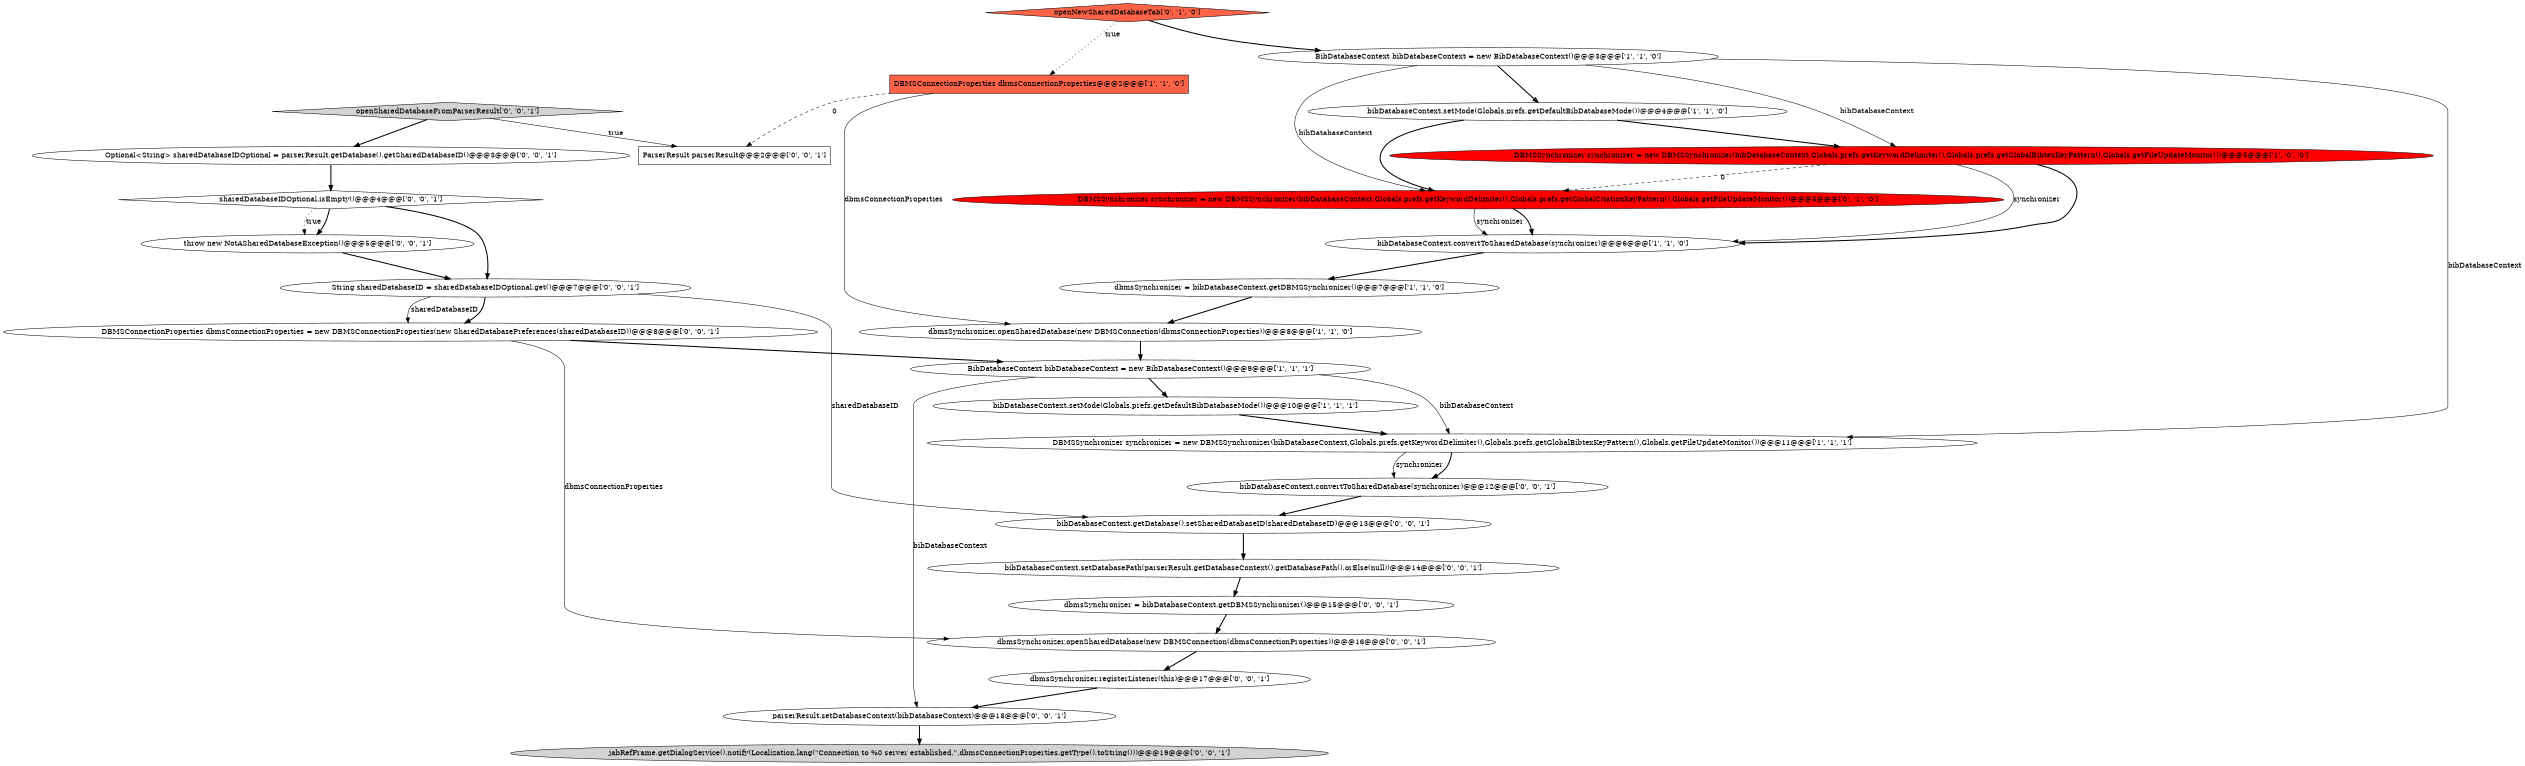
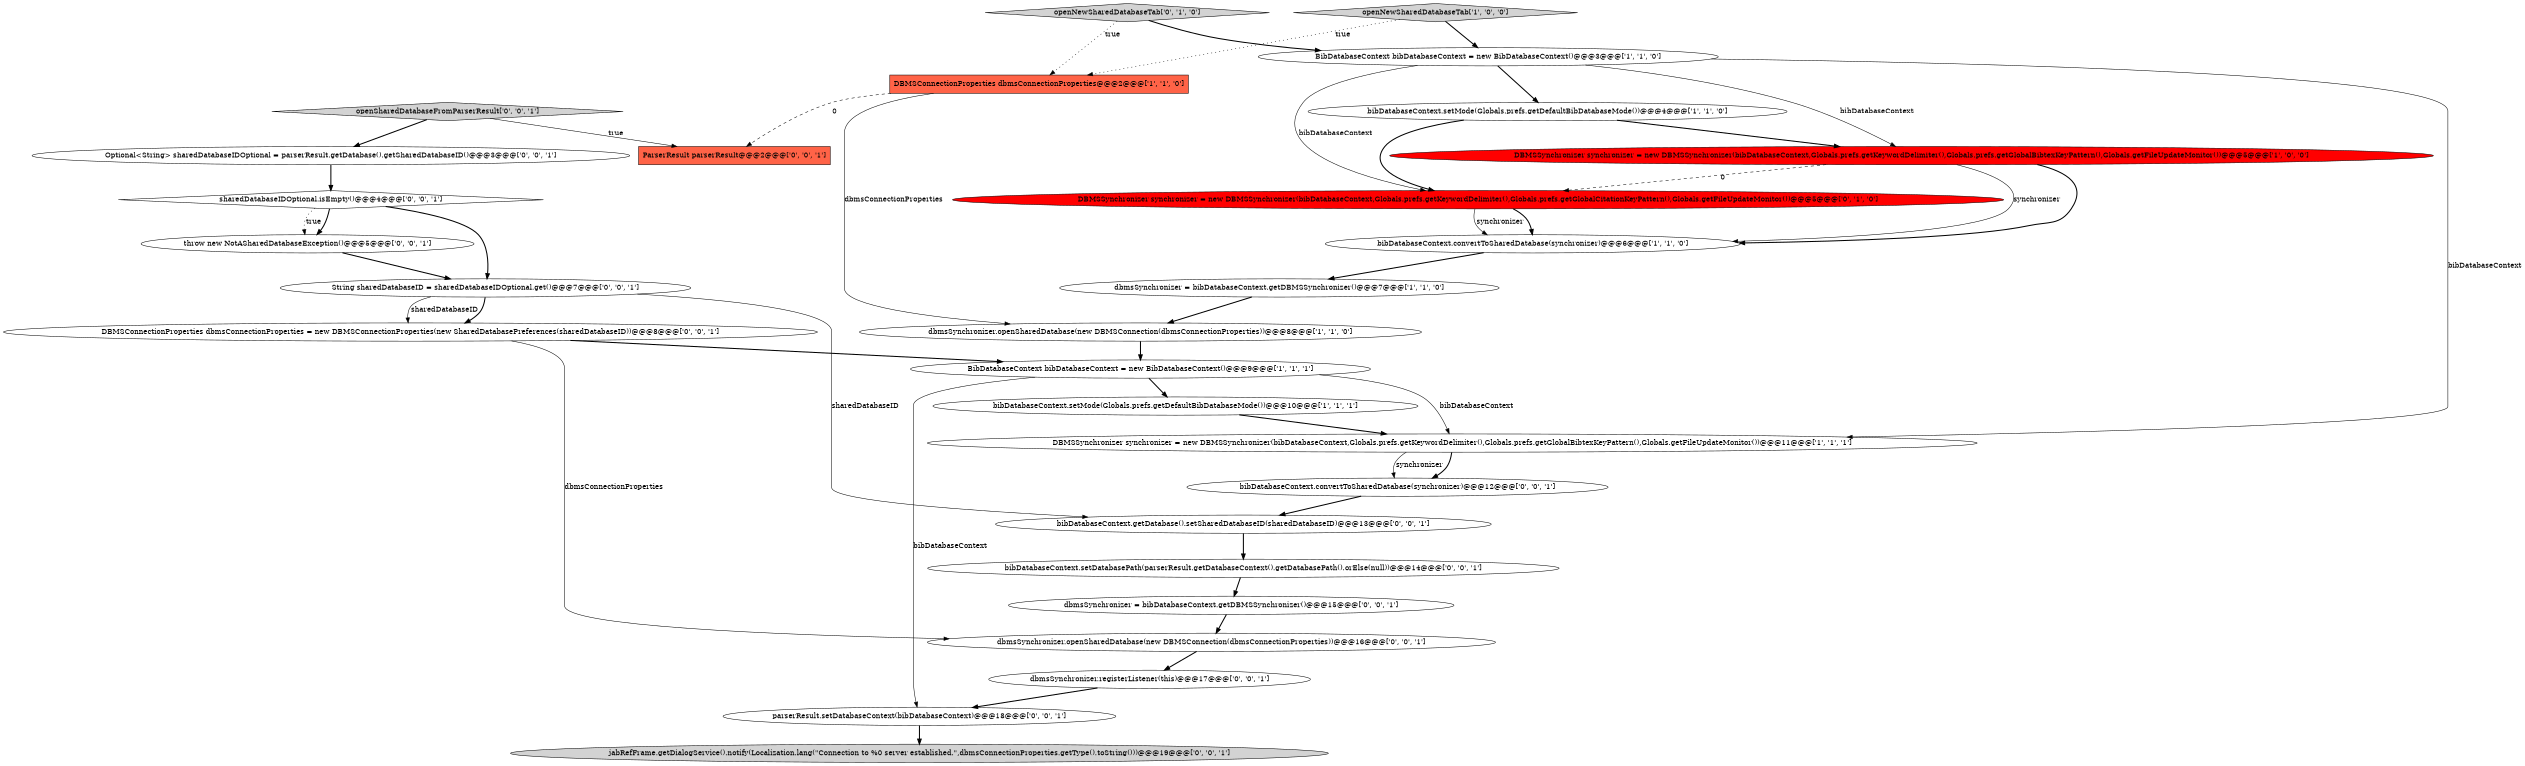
node "openNewSharedDatabaseTab['0', '1', '0']": fillcolor tomato -> lightgray
node "openNewSharedDatabaseTab['1', '0', '0']": added
node "ParserResult parserResult@@@2@@@['0', '0', '1']": fillcolor white -> tomato
